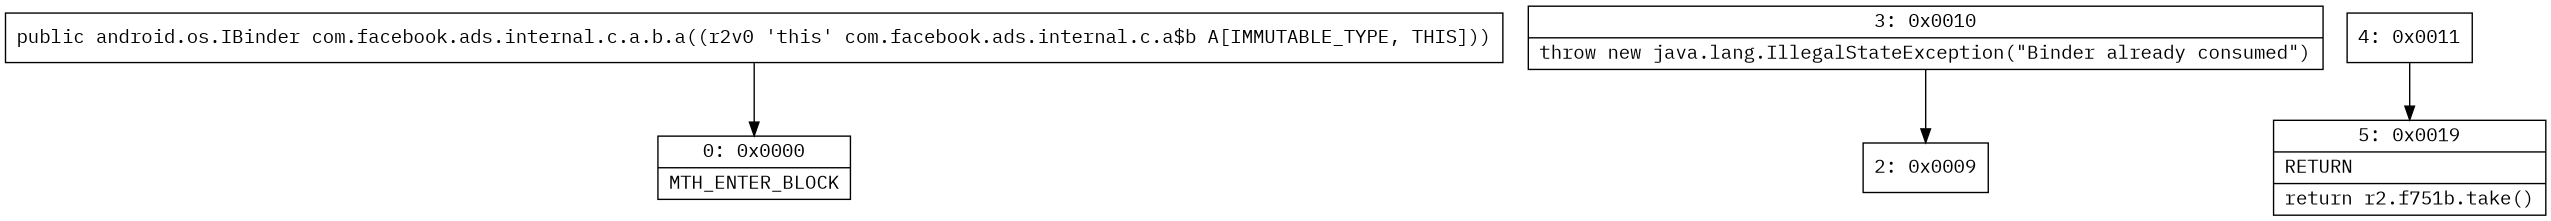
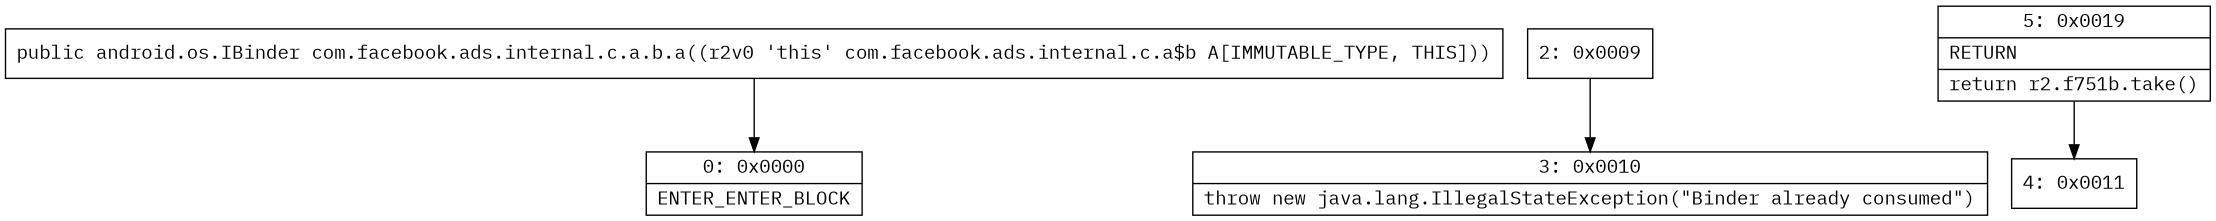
edge "4: 0x0011" -> "5: 0x0019": reversed
edge "3: 0x0010" -> "2: 0x0009": reversed
node "0: 0x0000": text "MTH_ENTER_BLOCK" -> "ENTER_ENTER_BLOCK"
